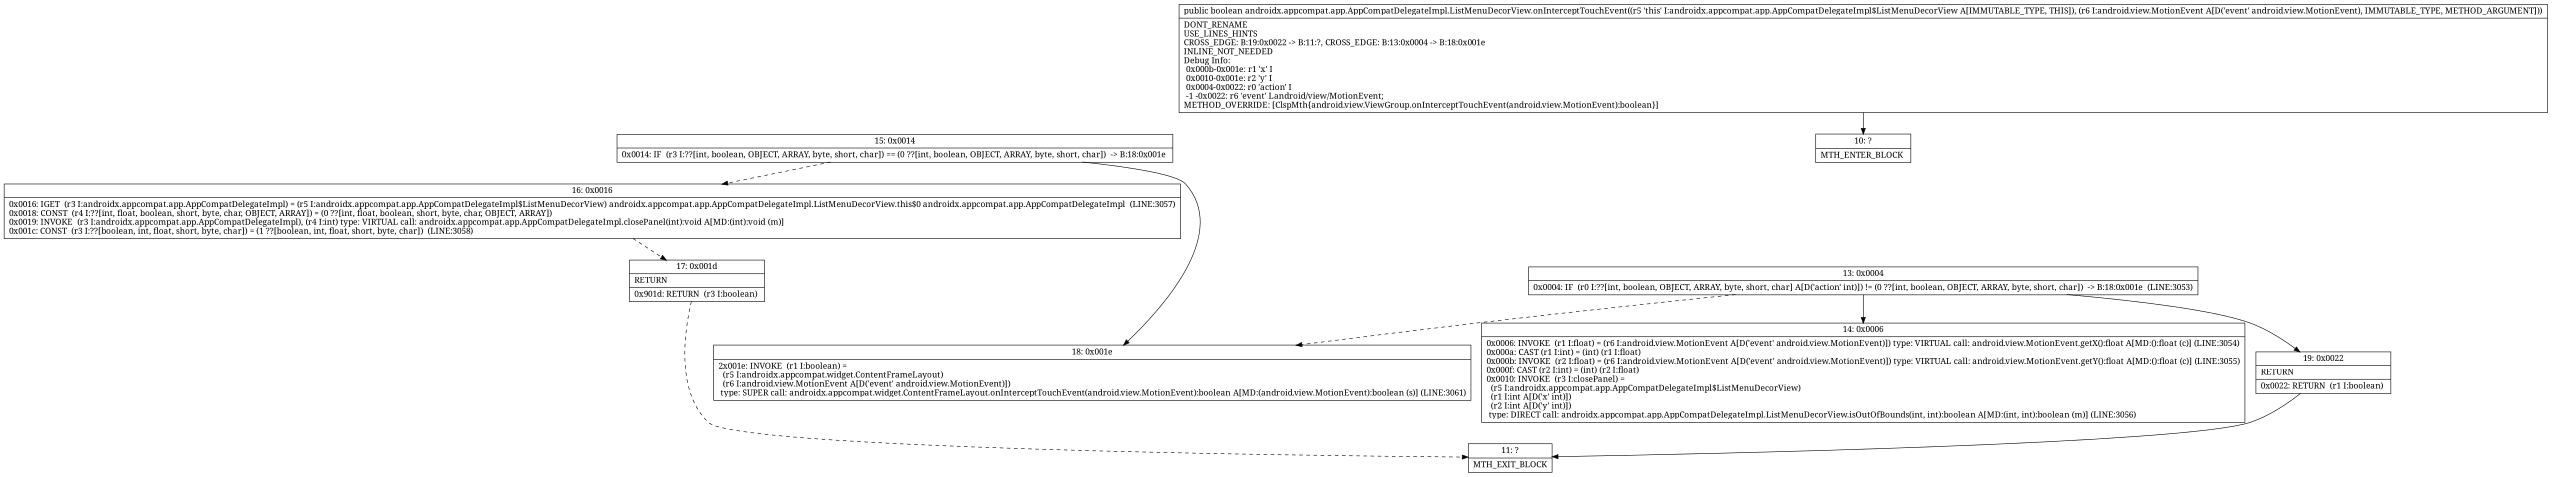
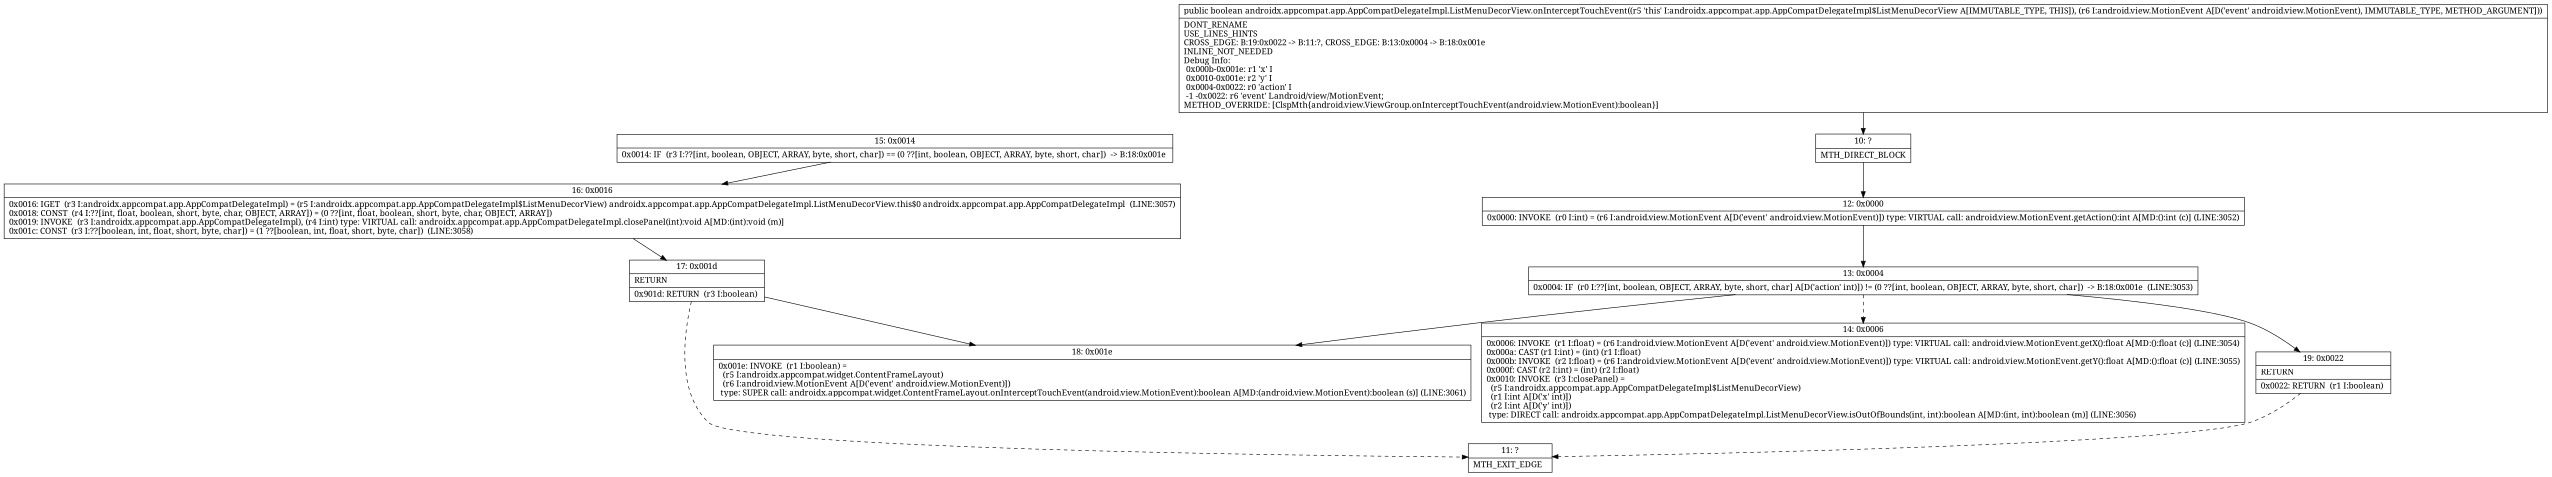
node "10: ?": text "MTH_ENTER_BLOCK" -> "MTH_DIRECT_BLOCK"
edge "15: 0x0014" -> "16: 0x0016": style dashed -> solid
node "12: 0x0000": added
edge "15: 0x0014" -> "18: 0x001e": now "17: 0x001d" -> "18: 0x001e"
edge "16: 0x0016" -> "17: 0x001d": style dashed -> solid
edge "13: 0x0004" -> "14: 0x0006": style solid -> dashed
edge "13: 0x0004" -> "18: 0x001e": style dashed -> solid
node "18: 0x001e": text "2x001e: INVOKE  (r1 I:boolean) =" -> "0x001e: INVOKE  (r1 I:boolean) ="
edge "19: 0x0022" -> "11: ?": style solid -> dashed
node "11: ?": text "MTH_EXIT_BLOCK" -> "MTH_EXIT_EDGE"
